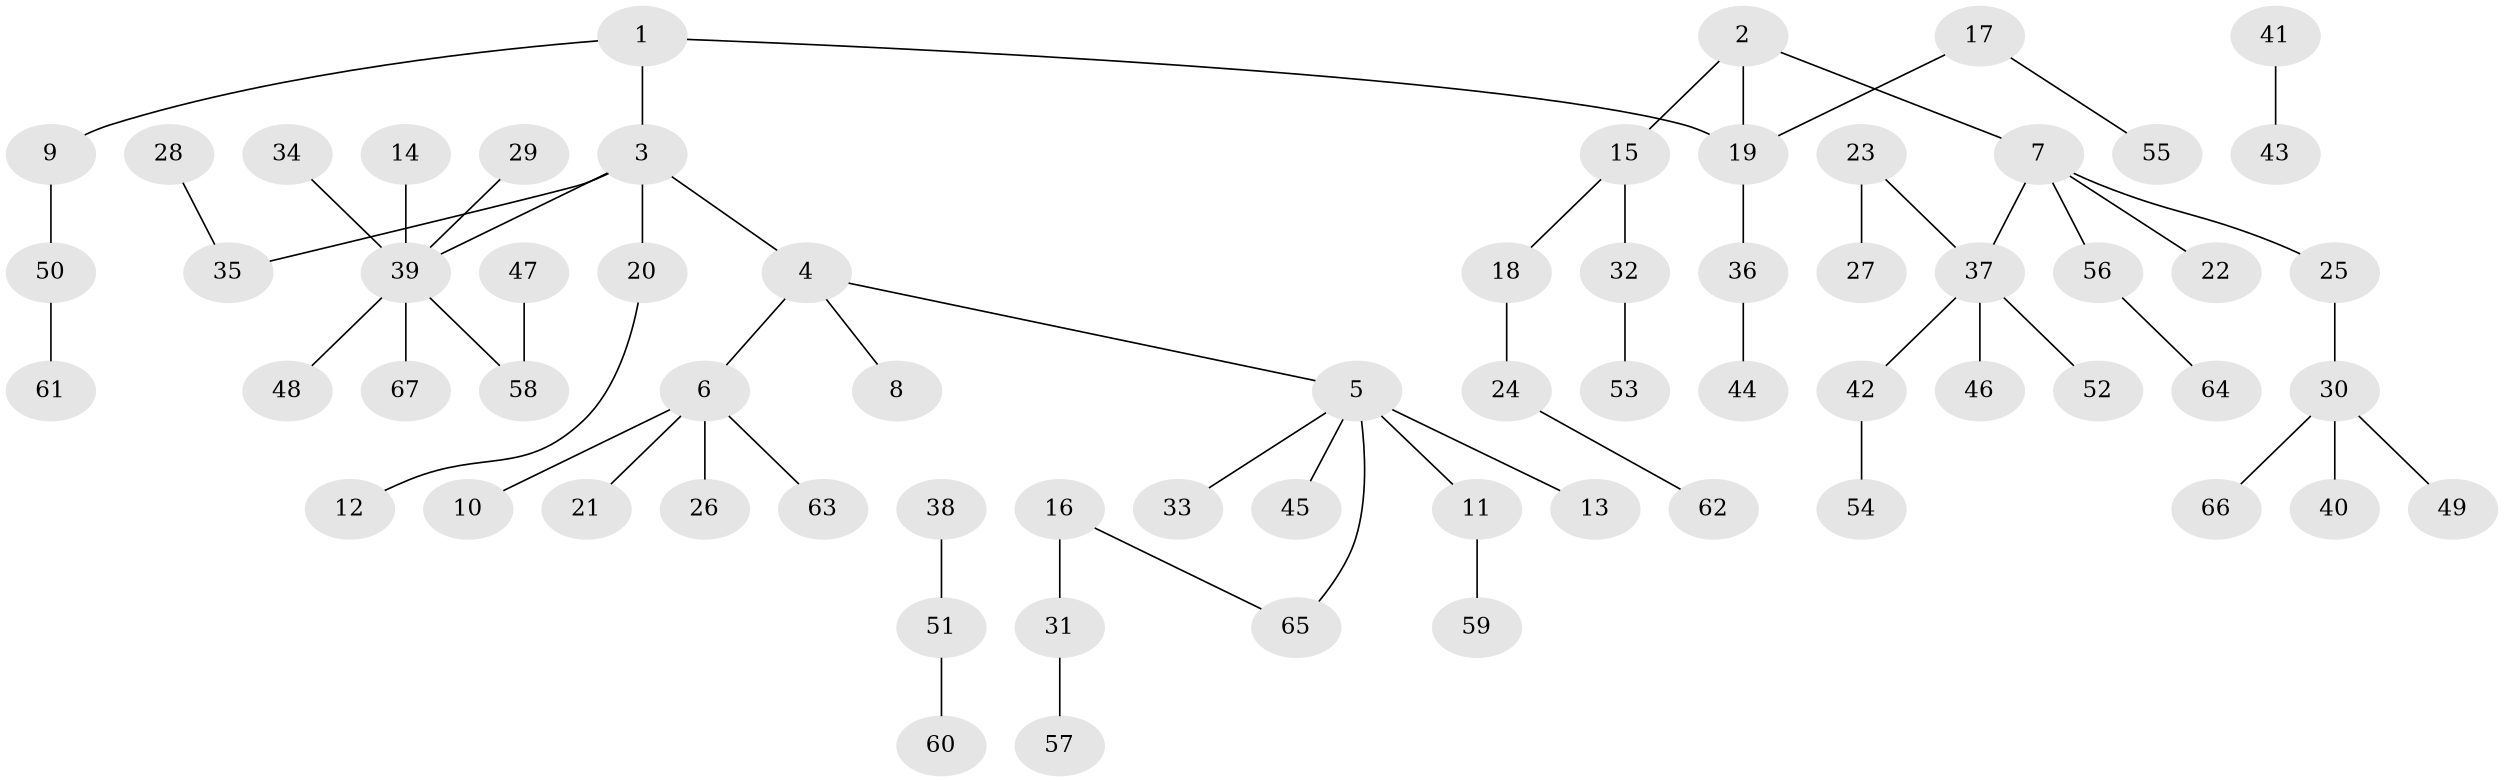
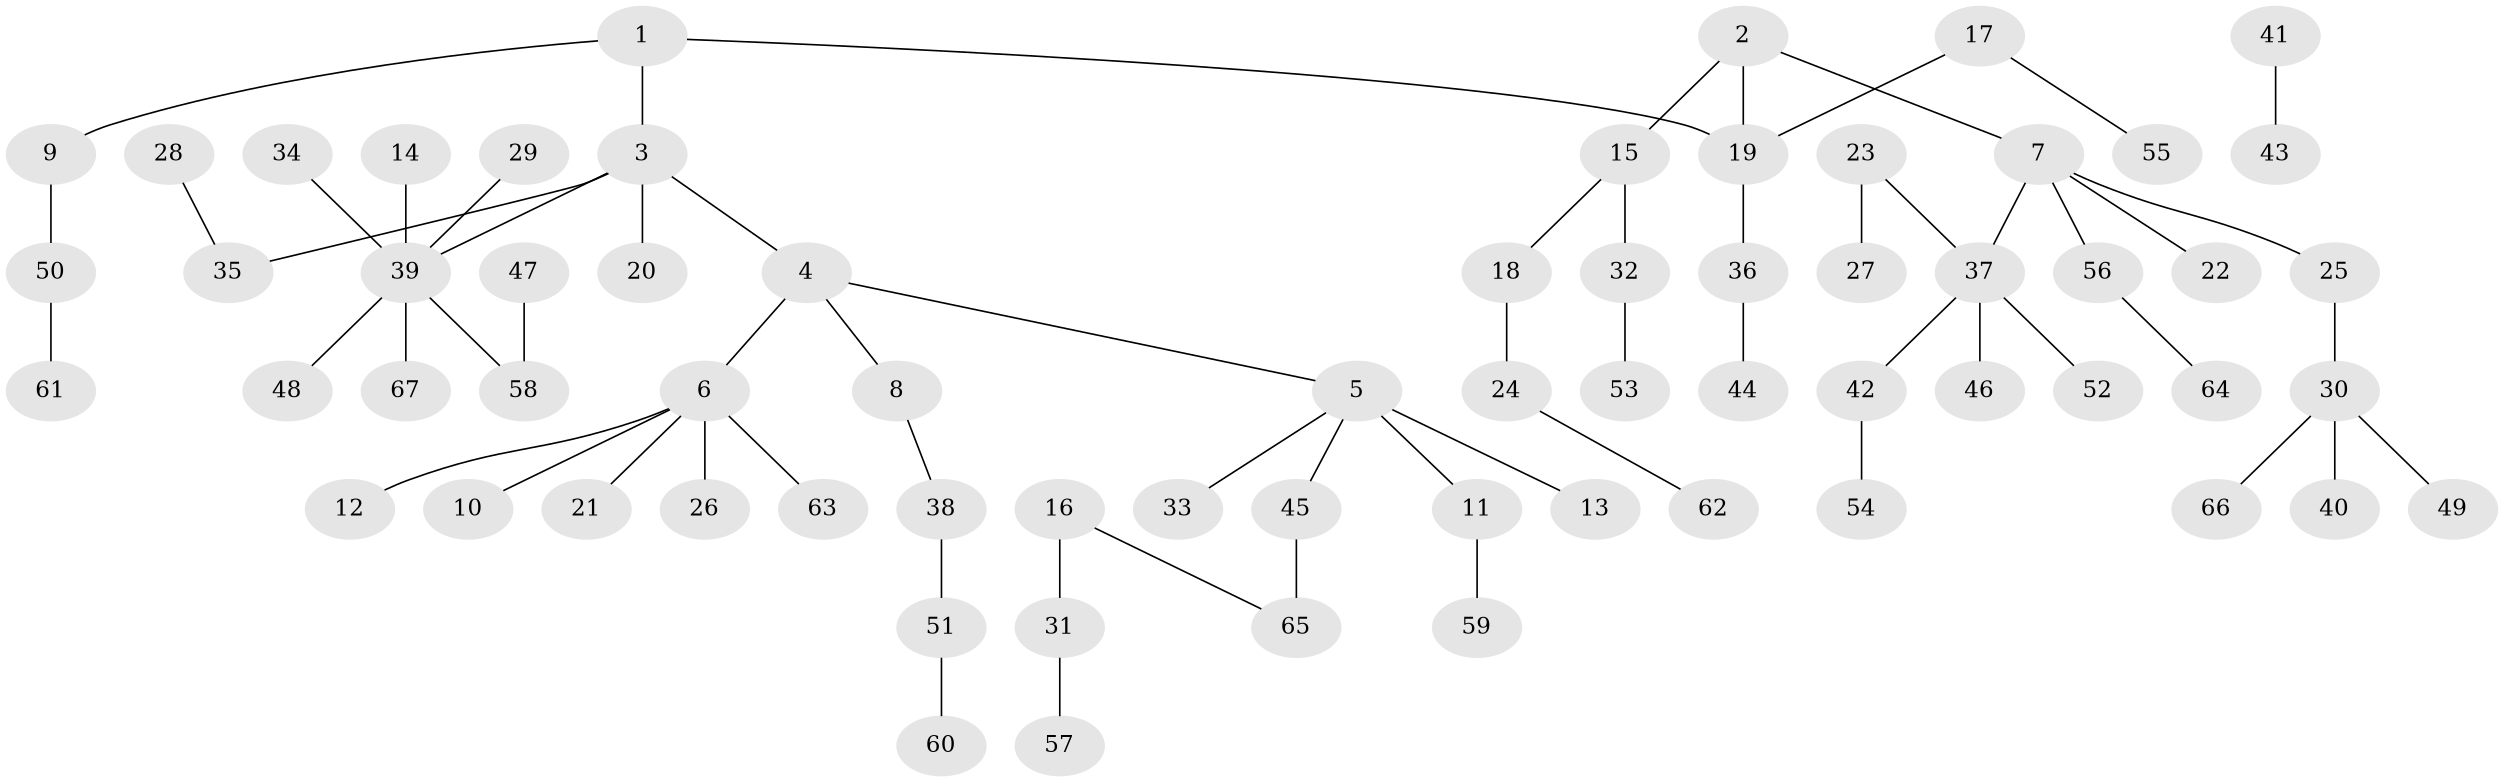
edge "20" -- "12": now "6" -- "12"
edge "8" -- "38": added
edge "5" -- "65": now "45" -- "65"
